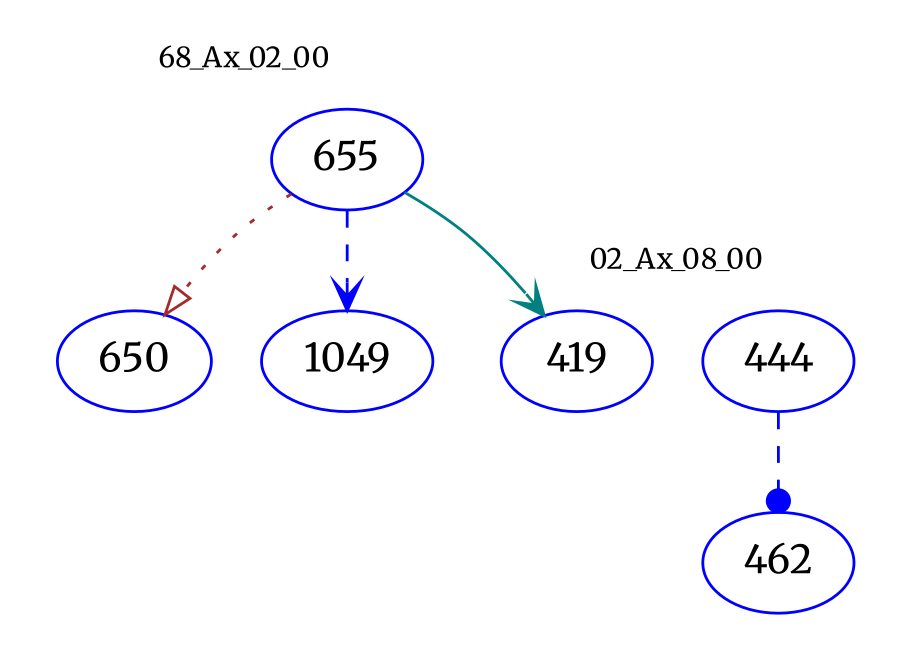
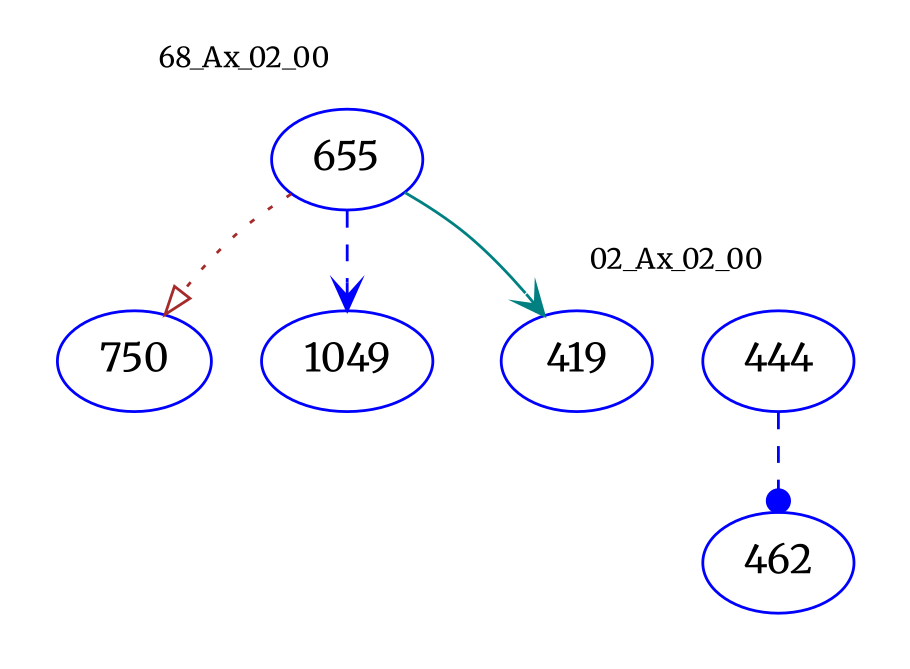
cluster "02_Ax_08_00": label "02_Ax_08_00" -> "02_Ax_02_00"
node "650": label "650" -> "750"
